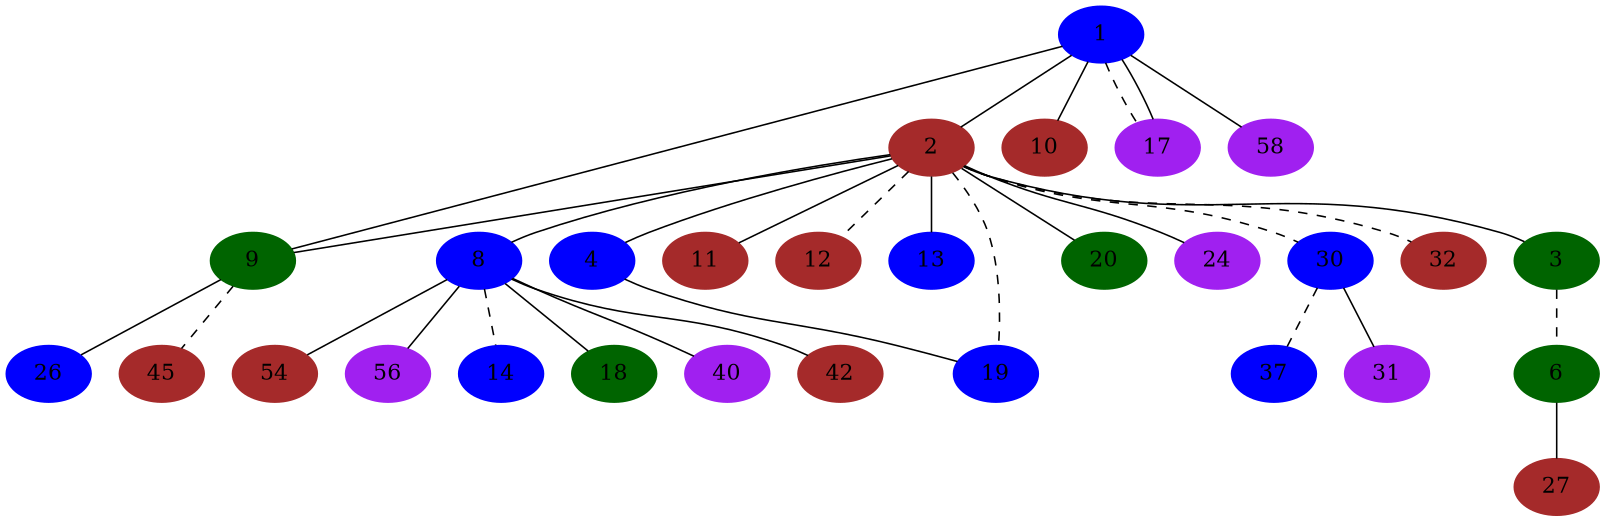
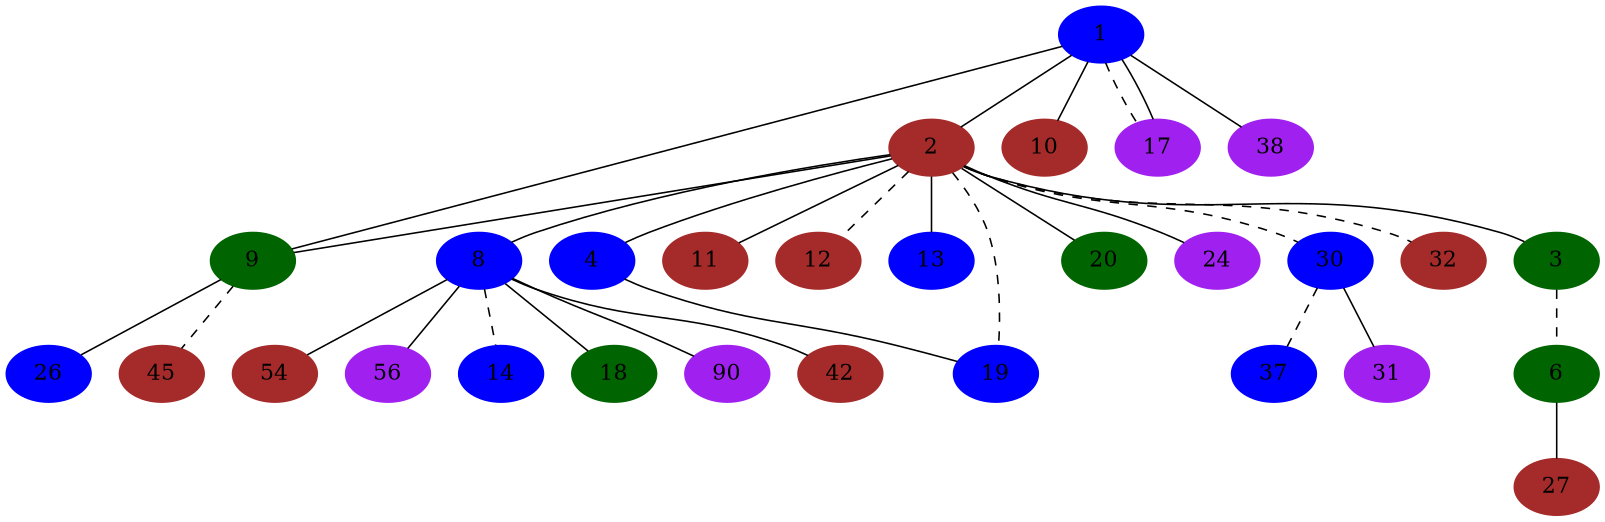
node "58": label "58" -> "38"
node "40": label "40" -> "90"
